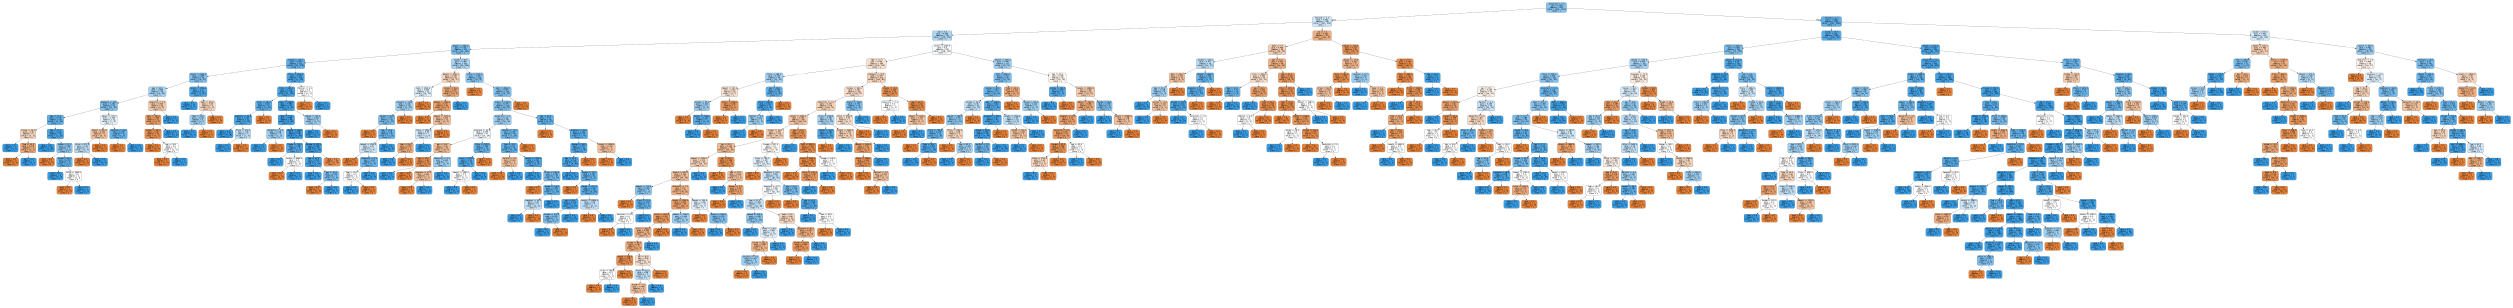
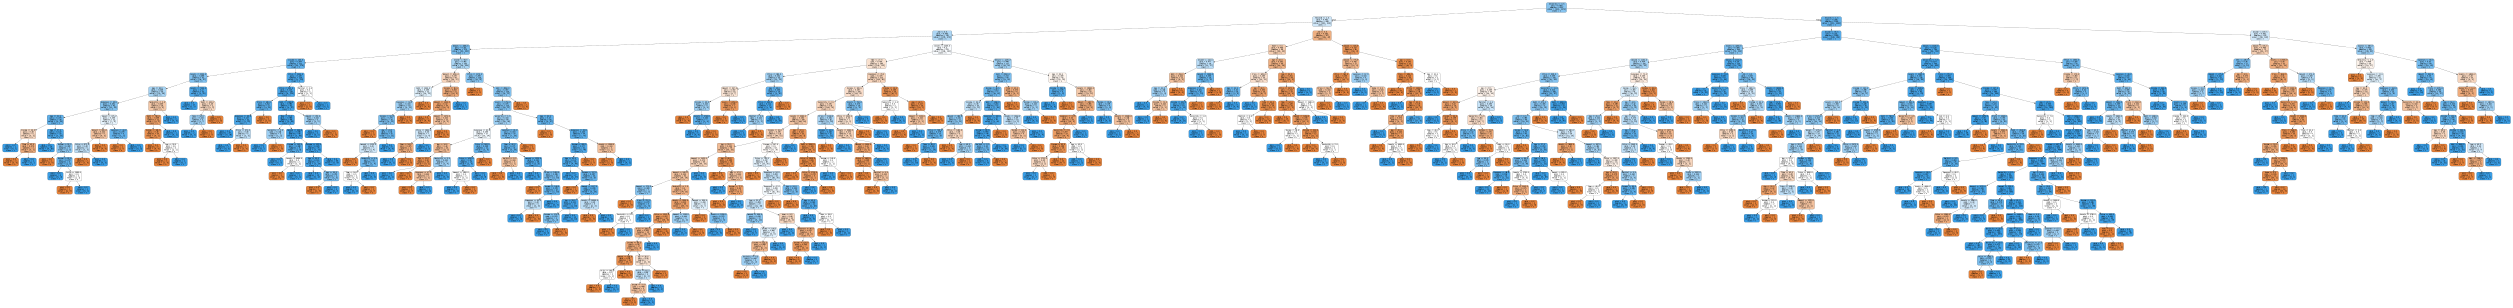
node "Age <= 61.5 gini = 0.5 samples = 2 value = [1, 1] class = s": fillcolor #3fa0e6 -> #ffffff
node "gini = 0.0 samples = 17 value = [17, 0] class = s": fillcolor #e58139 -> #4aa6e7
node "gini = 0.0 samples = 59 value = [0, 59] class = t": fillcolor #e89050 -> #399de5
node "gini = 0.0 samples = 23 value = [0, 23] class = t": added
